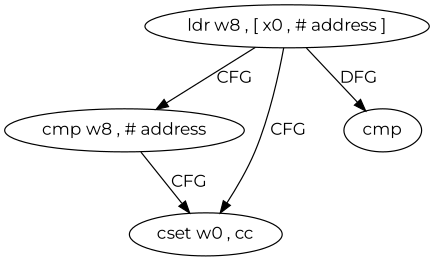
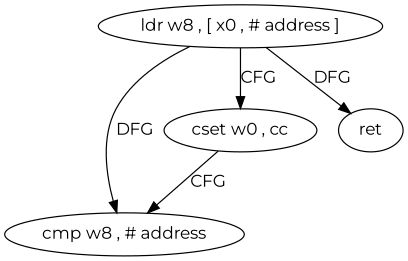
edge "ldr w8 , [ x0 , # address ]" -> "cmp w8 , # address": label "CFG" -> "DFG"
node "cmp": label "cmp" -> "ret"
edge "cmp w8 , # address" -> "cset w0 , cc": reversed
